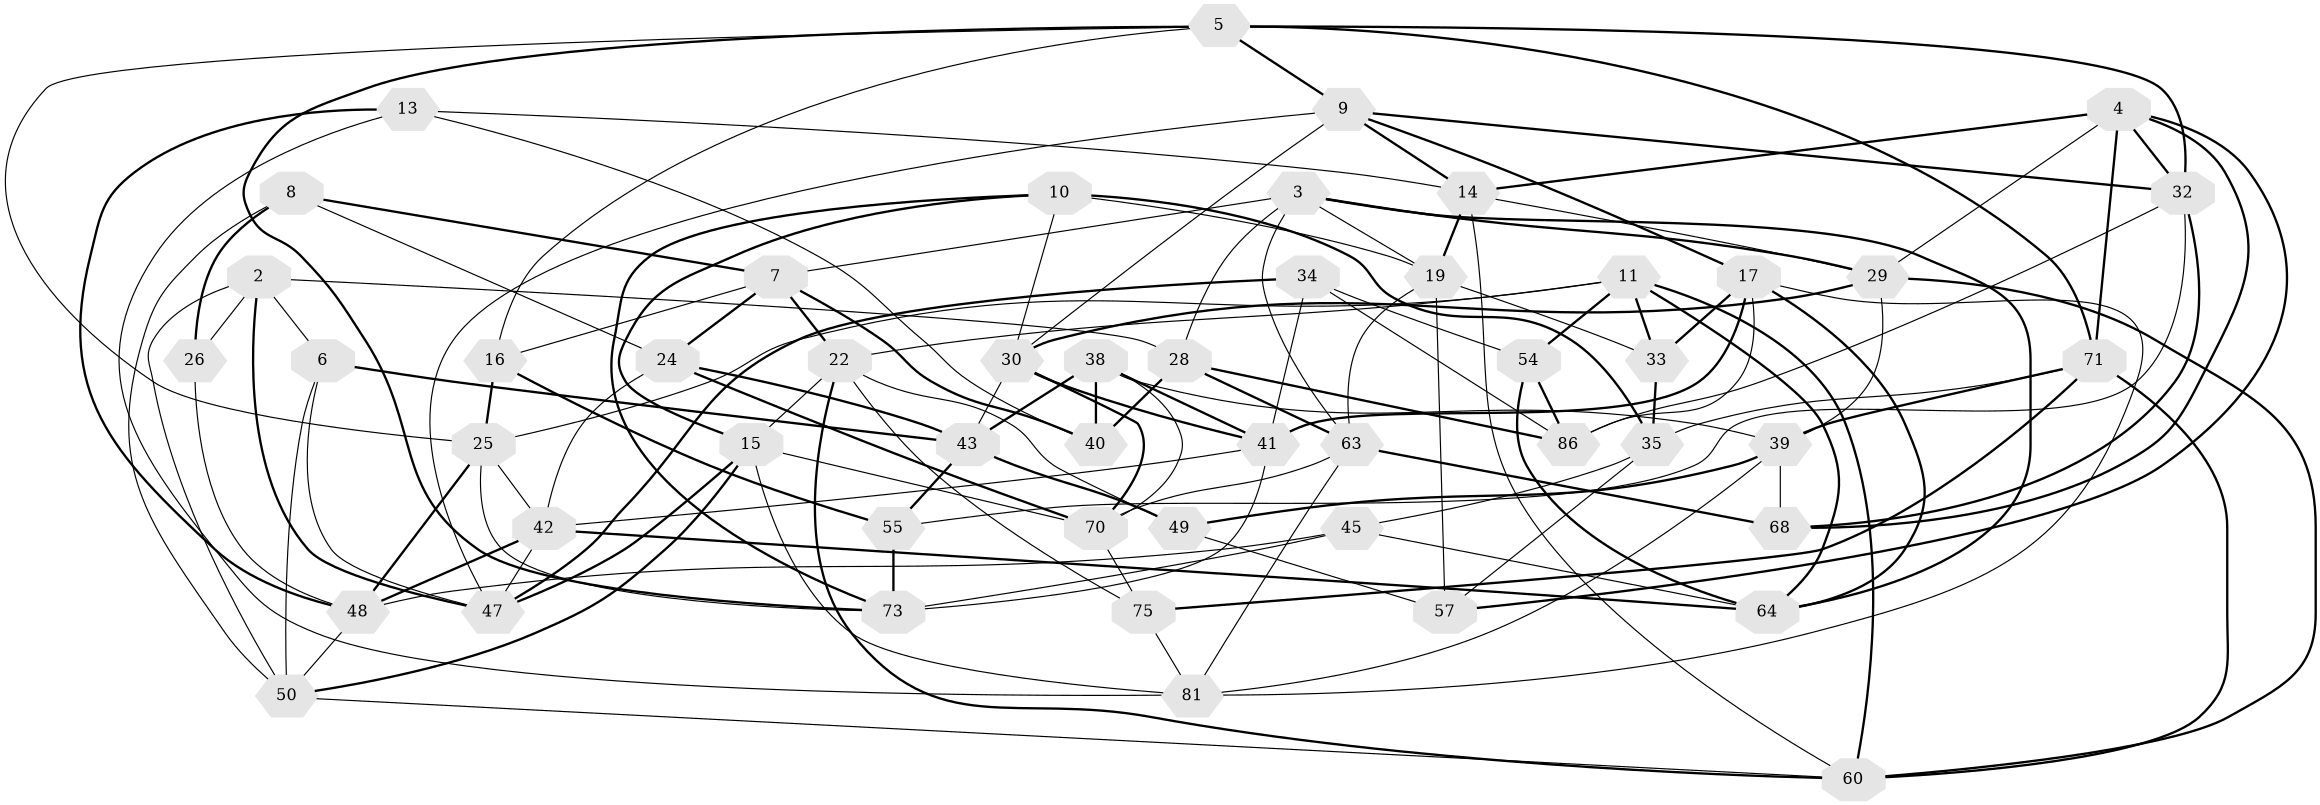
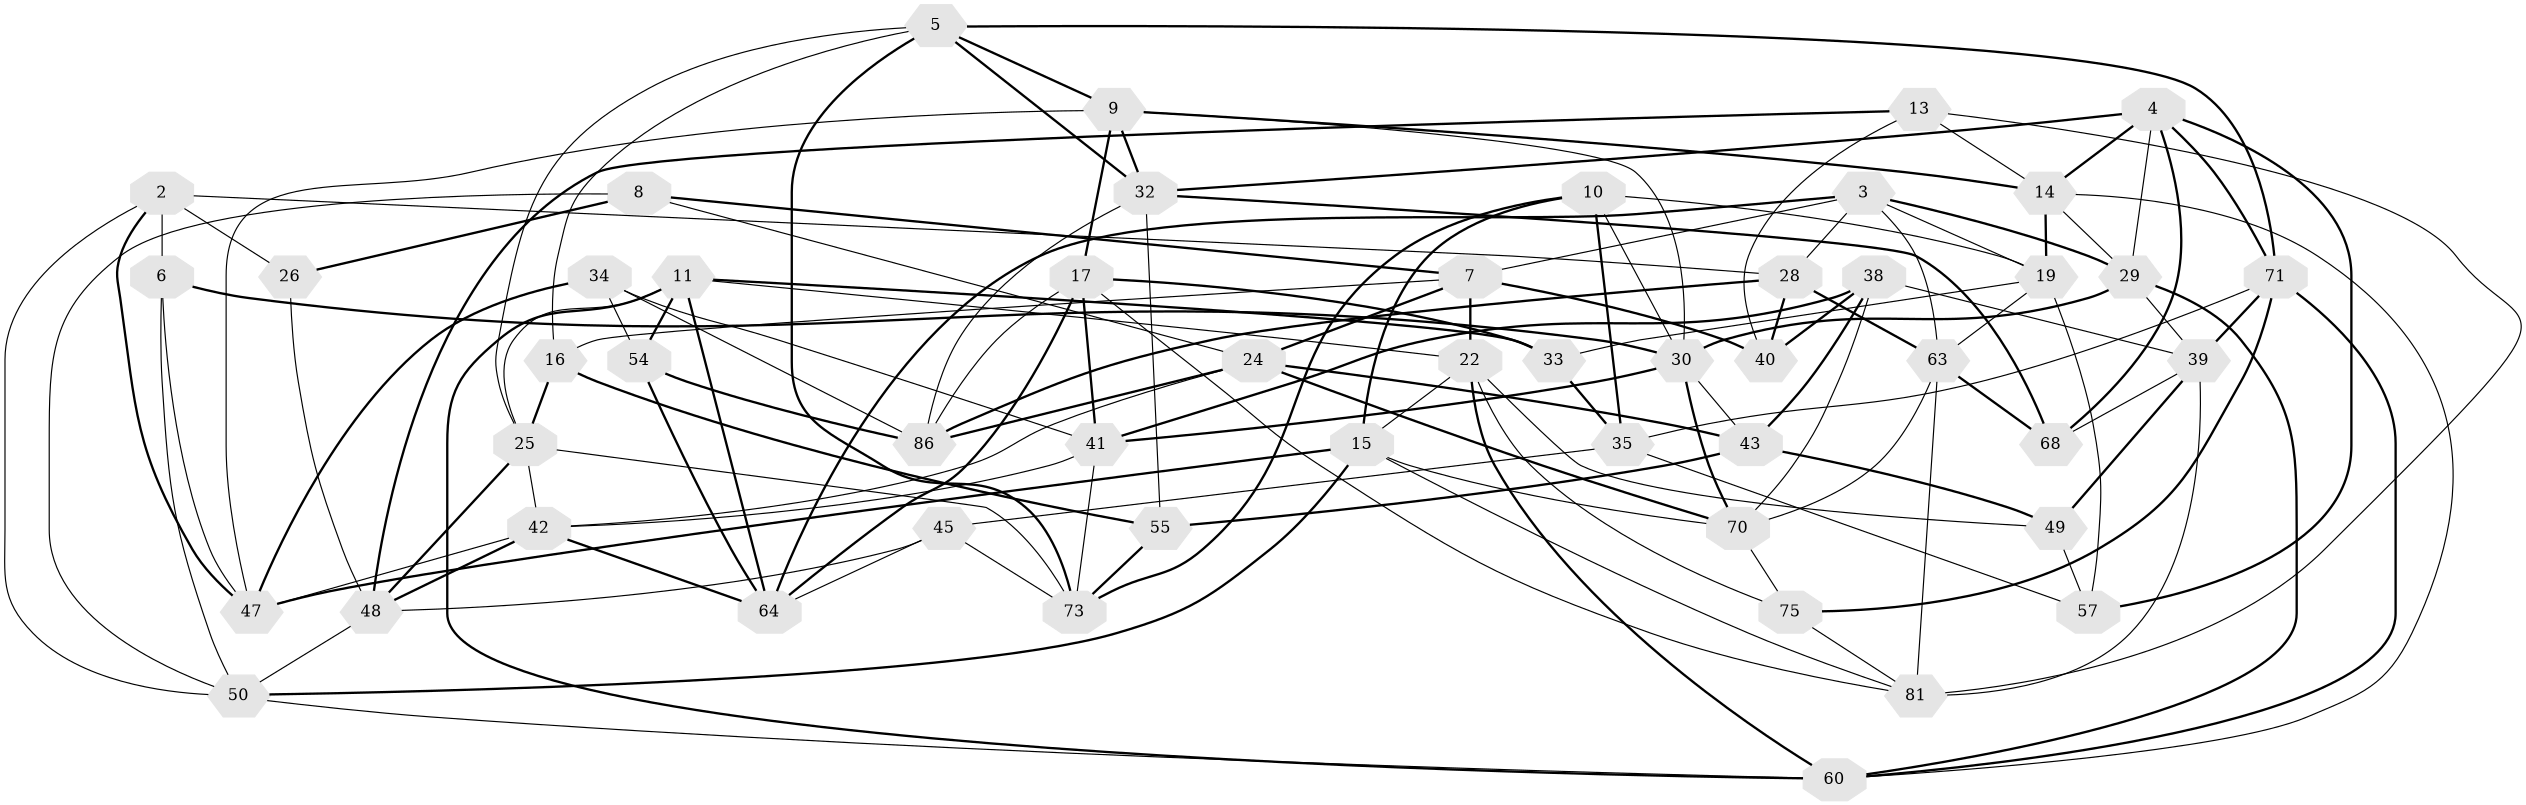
edge "24" -- "86": added
edge "6" -- "43": now "6" -- "30"
